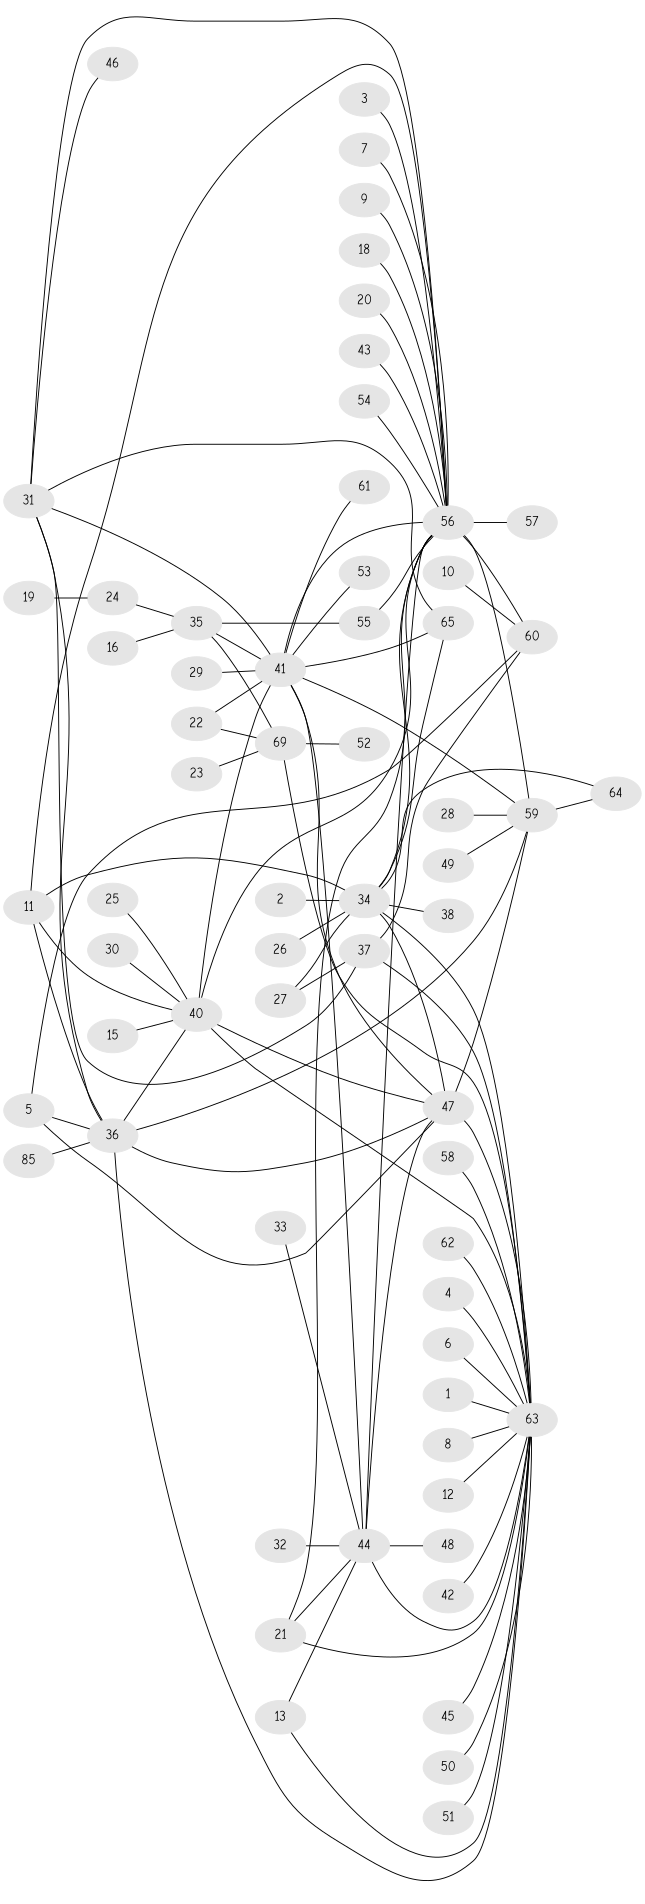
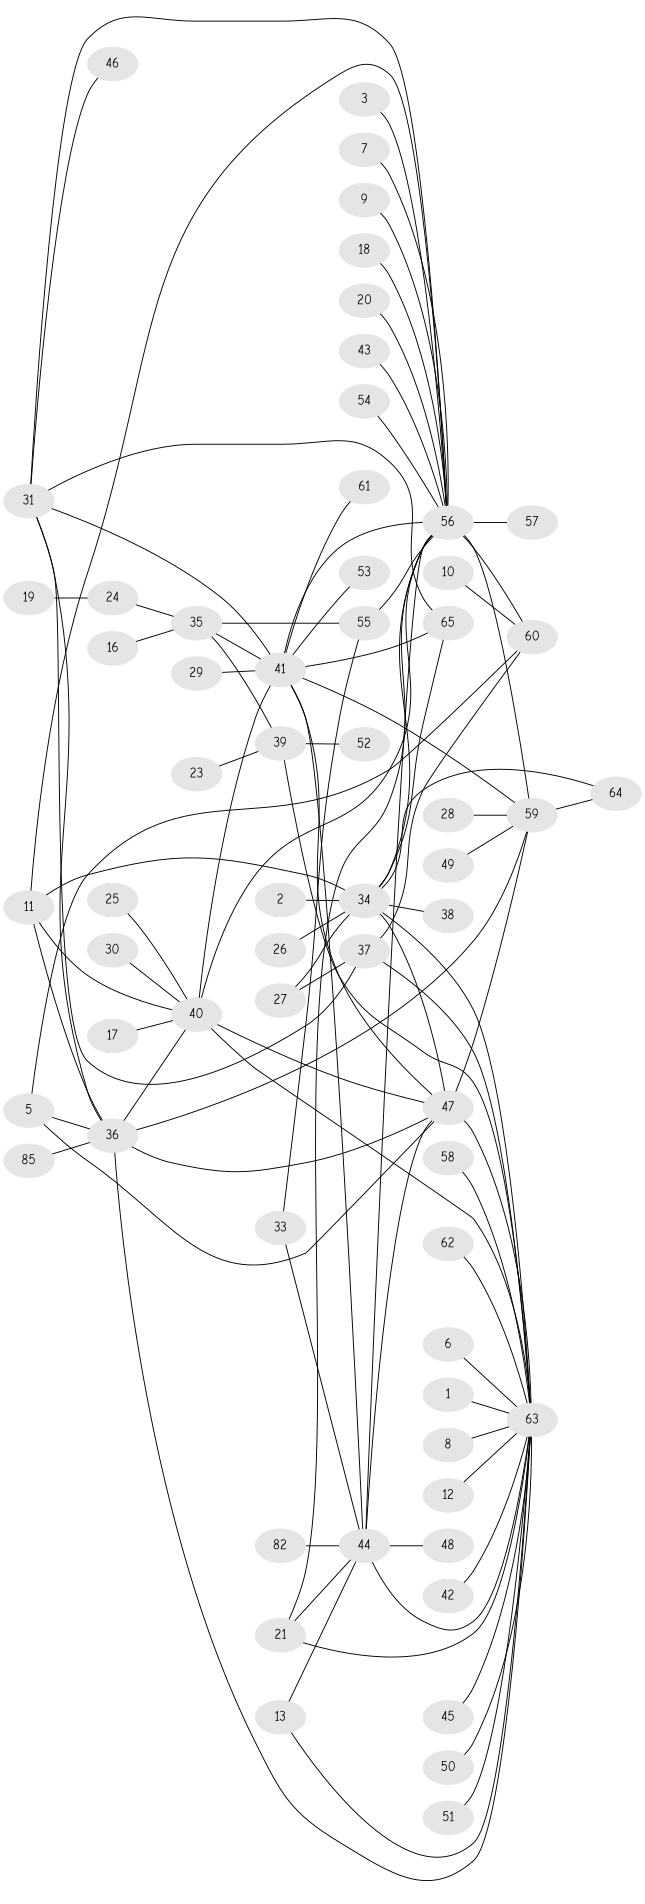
node "22": removed
node "69": label "69" -> "39"
edge "55" -- "33": added
node "15": label "15" -> "17"
node "4": removed
node "32": label "32" -> "82"
